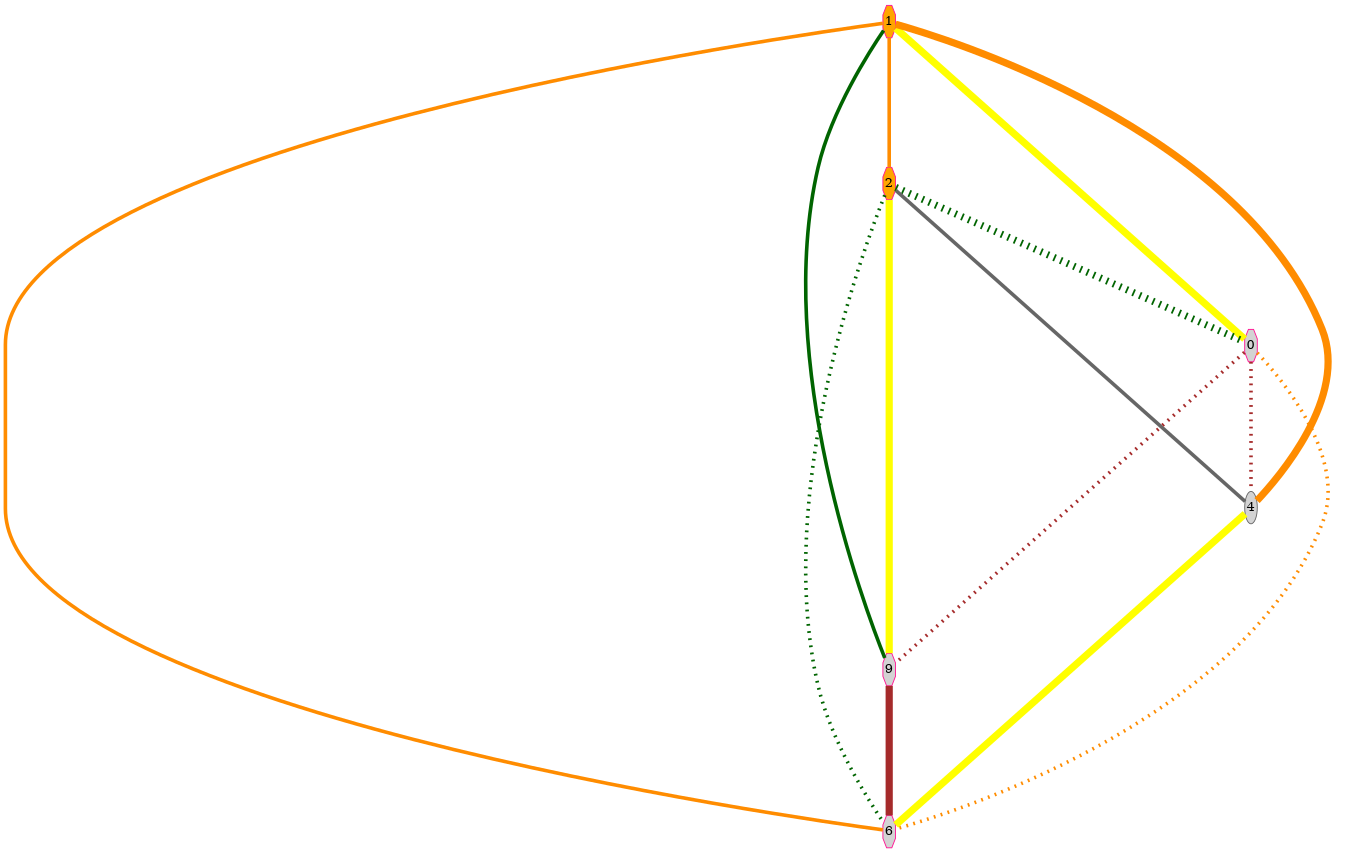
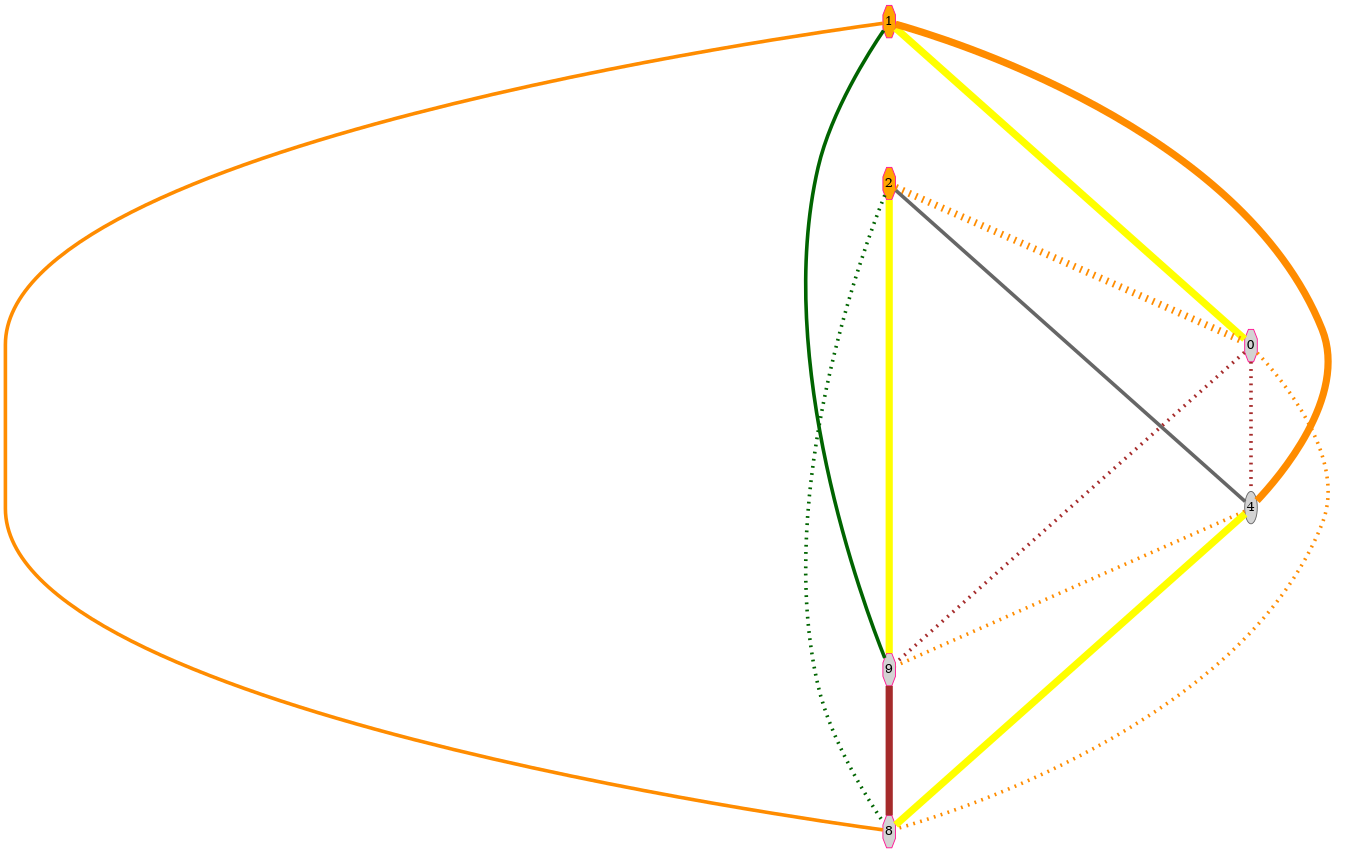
edge "1" -- "2": removed
edge "2" -- "0": color darkgreen -> darkorange
edge "4" -- "9": added
node "6": label "6" -> "8"
